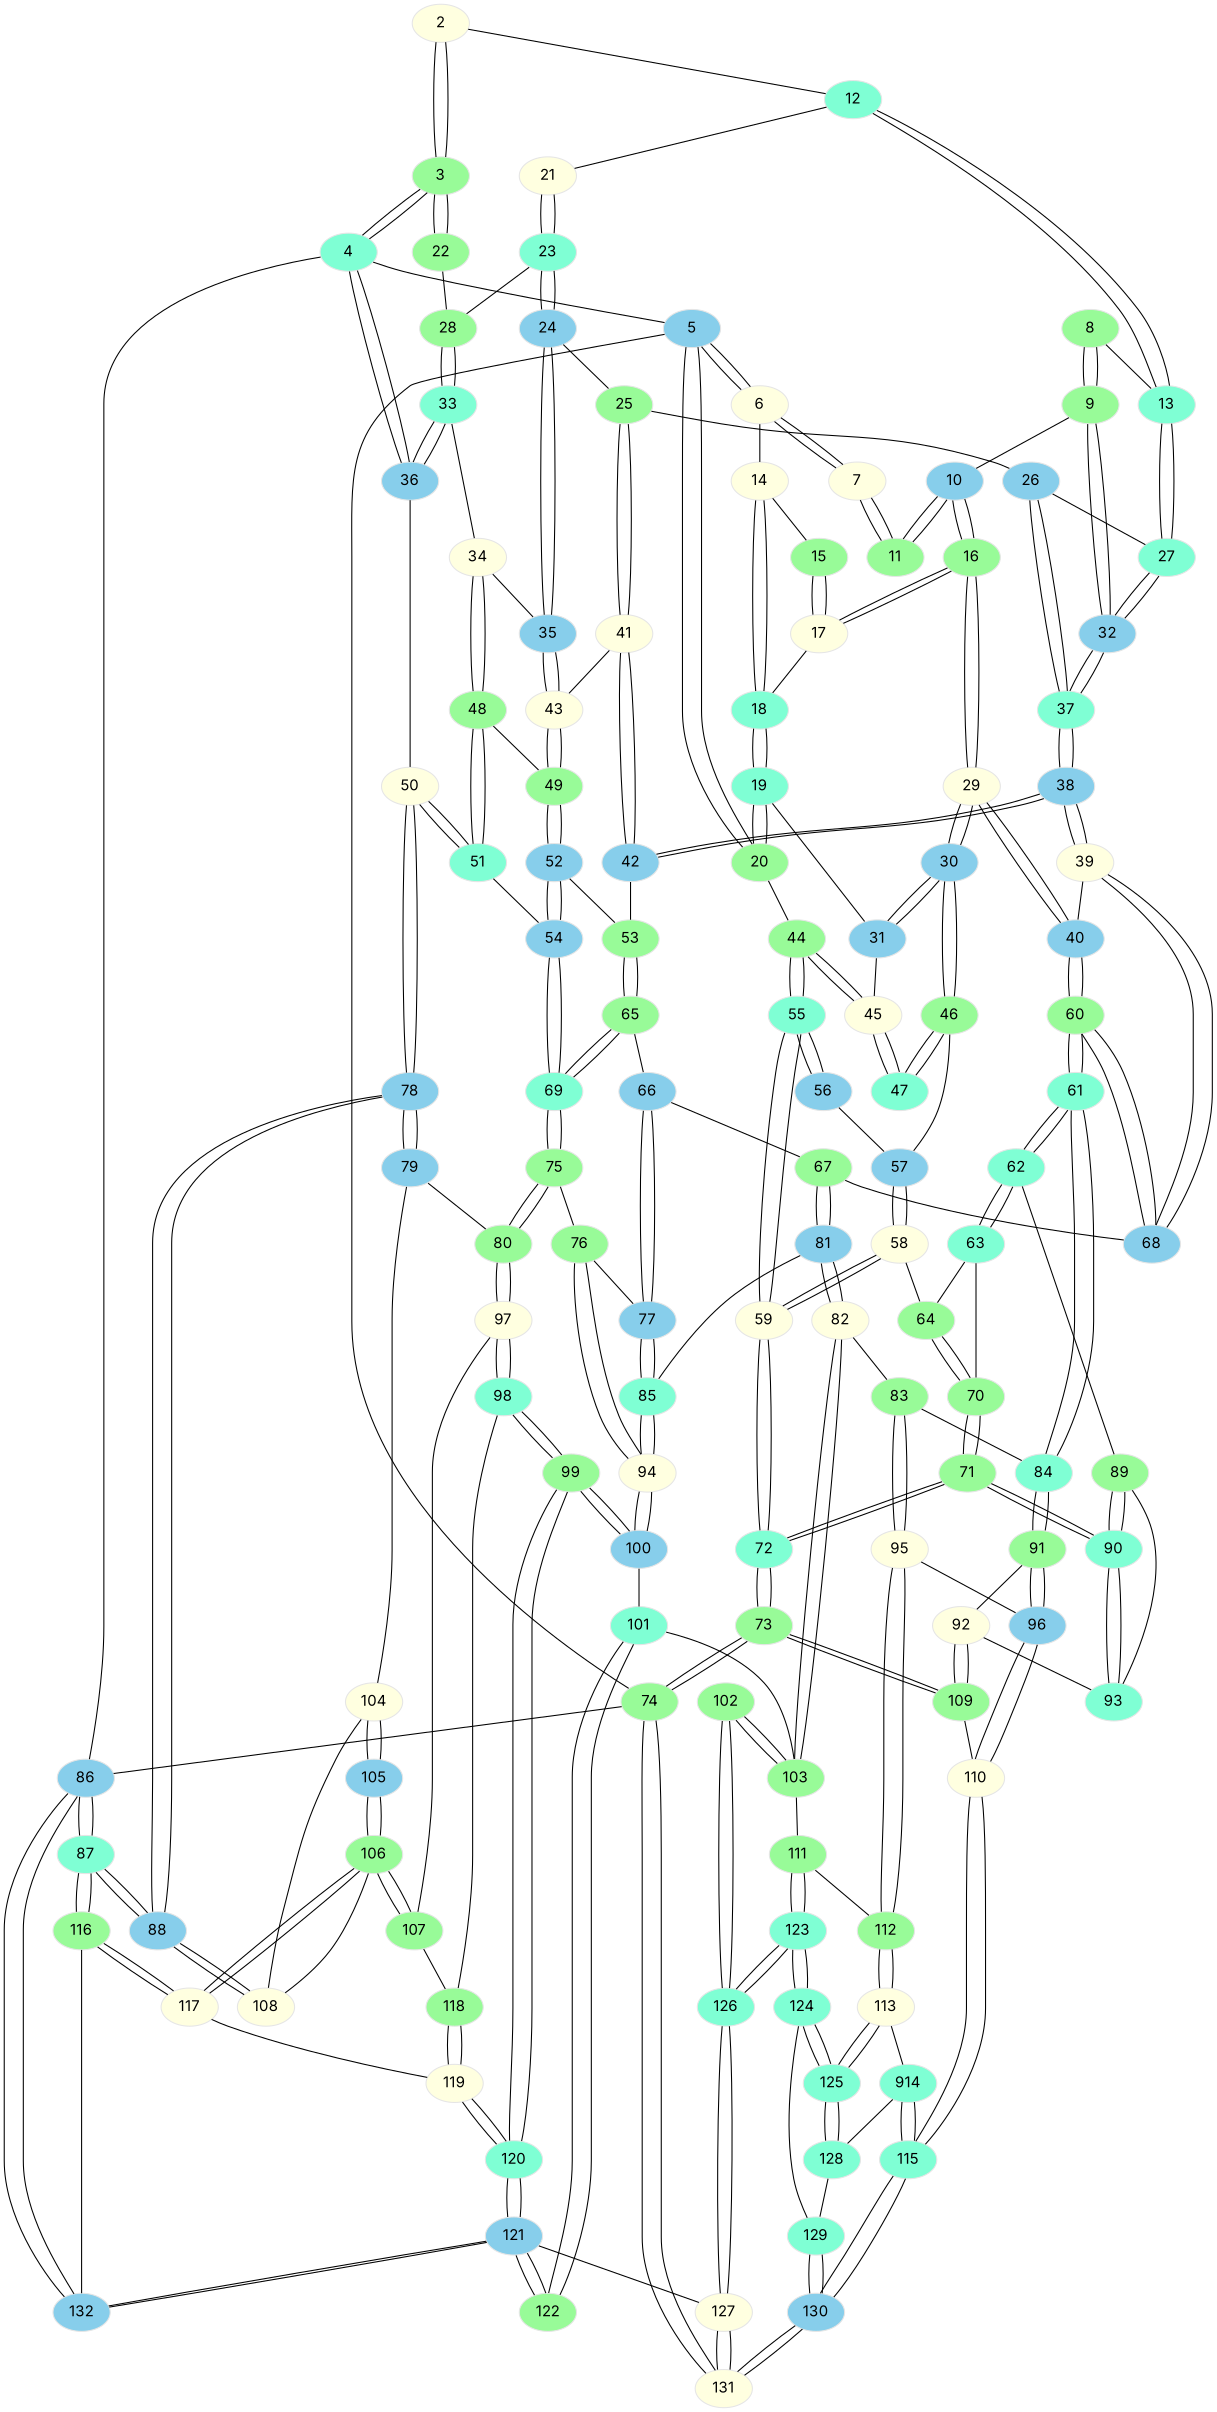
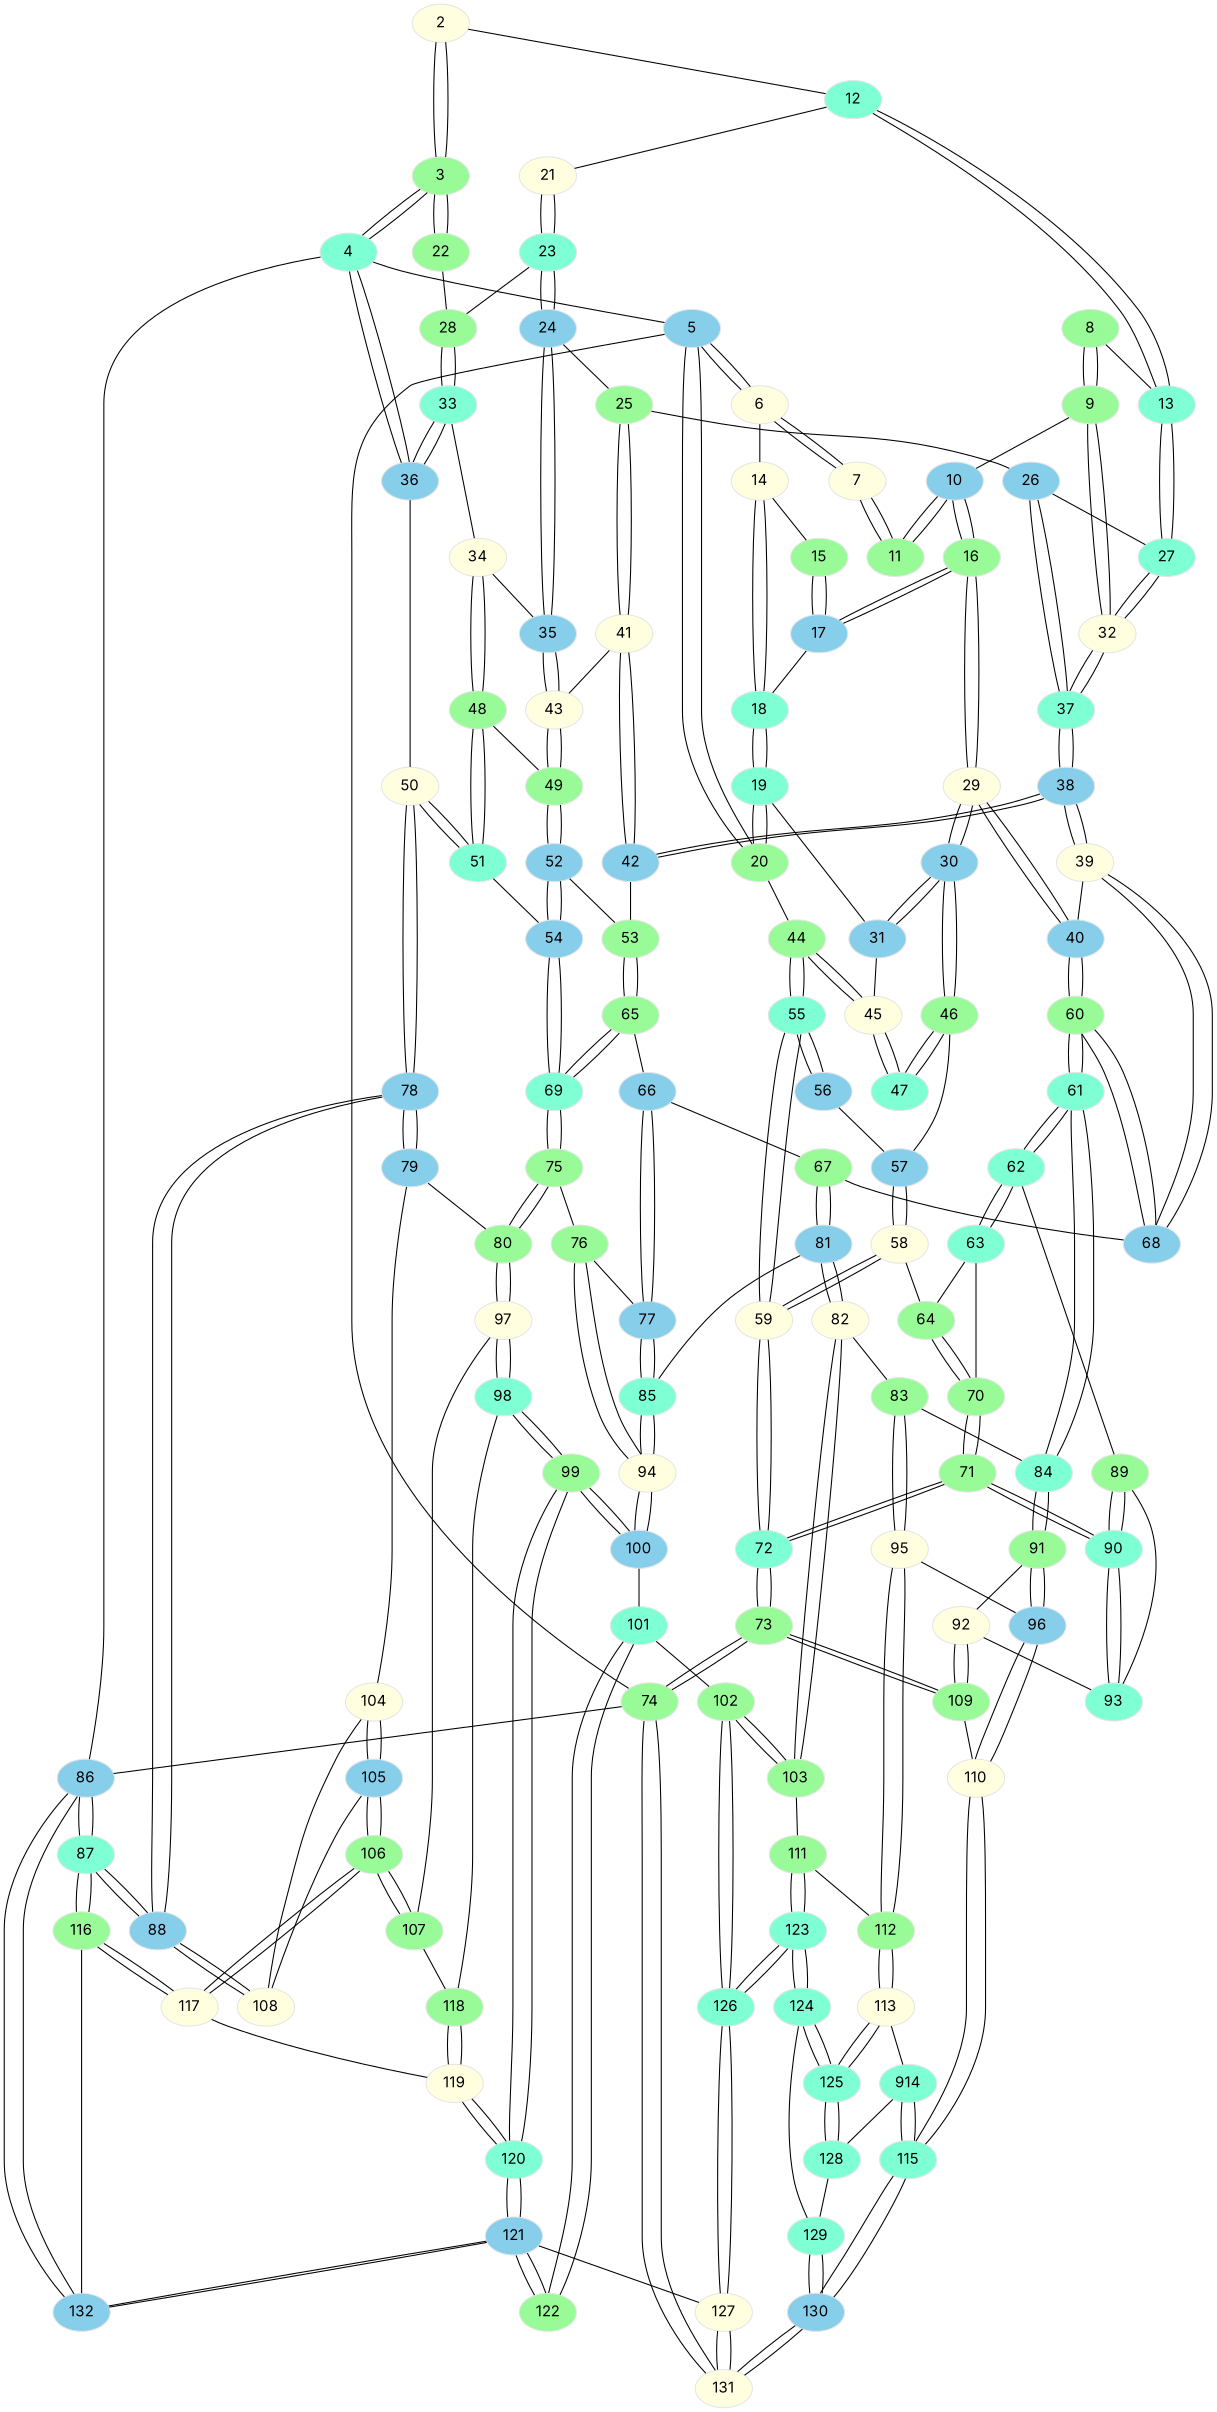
node "17": fillcolor lightyellow -> skyblue
node "32": fillcolor skyblue -> lightyellow
edge "101" -- "103": now "101" -- "102"
edge "106" -- "108": now "105" -- "108"
